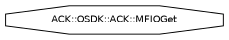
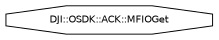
node "ACK::OSDK::ACK::MFIOGet": label "ACK::OSDK::ACK::MFIOGet" -> "DJI::OSDK::ACK::MFIOGet"
